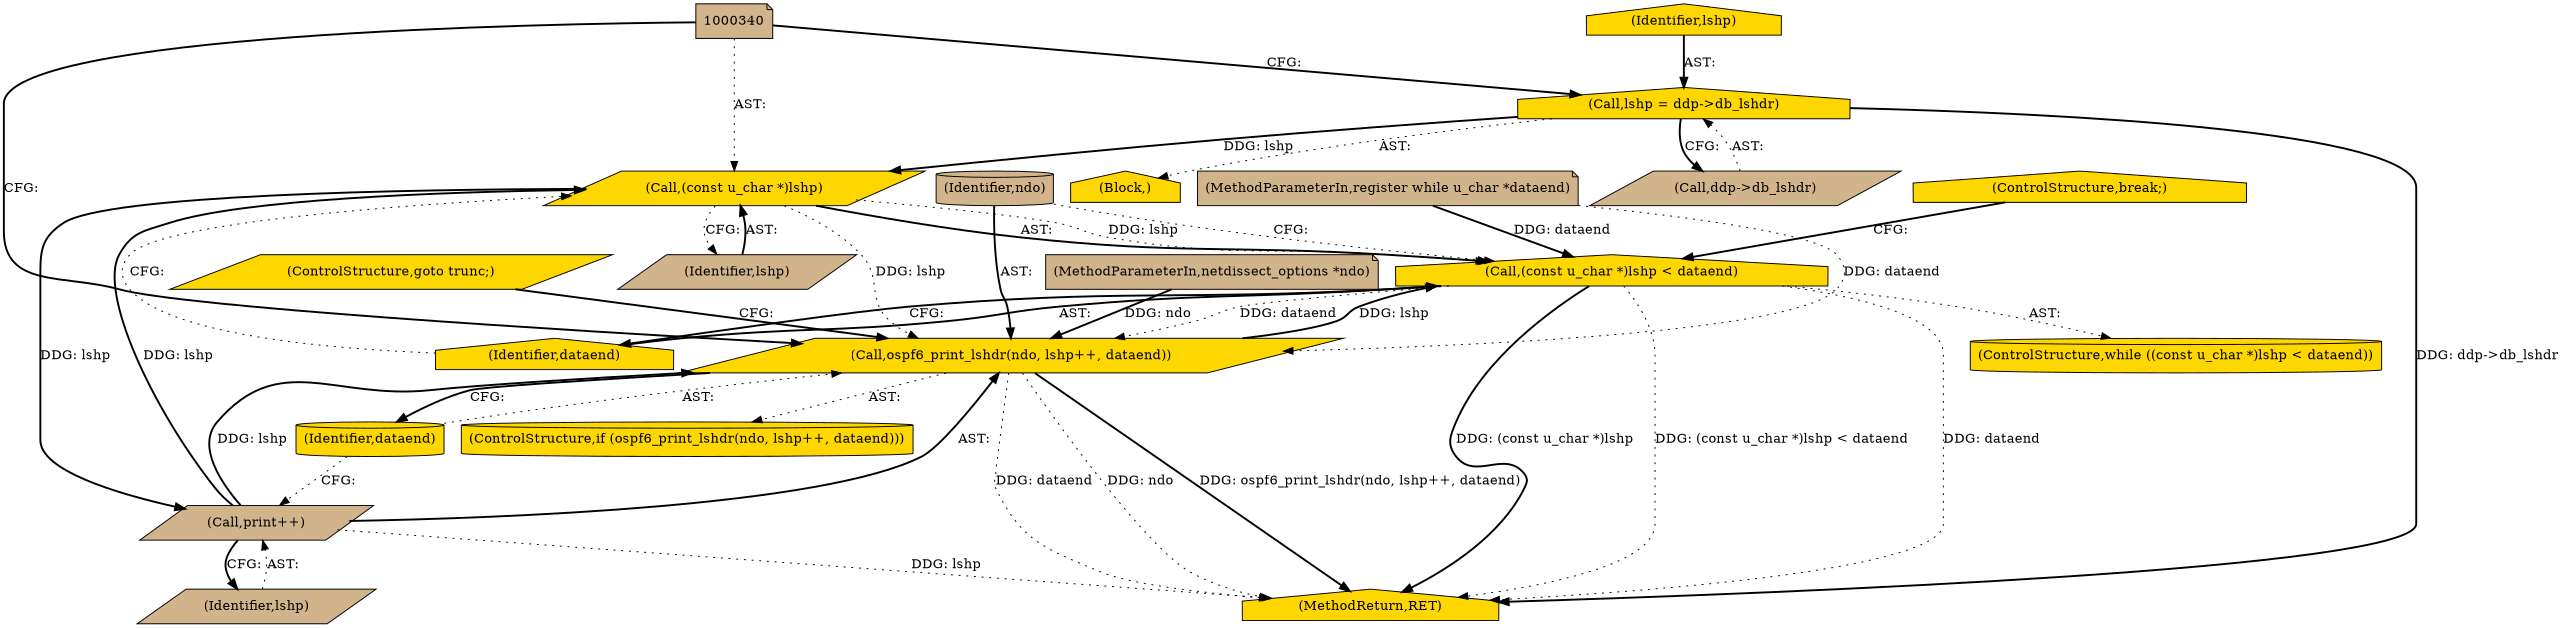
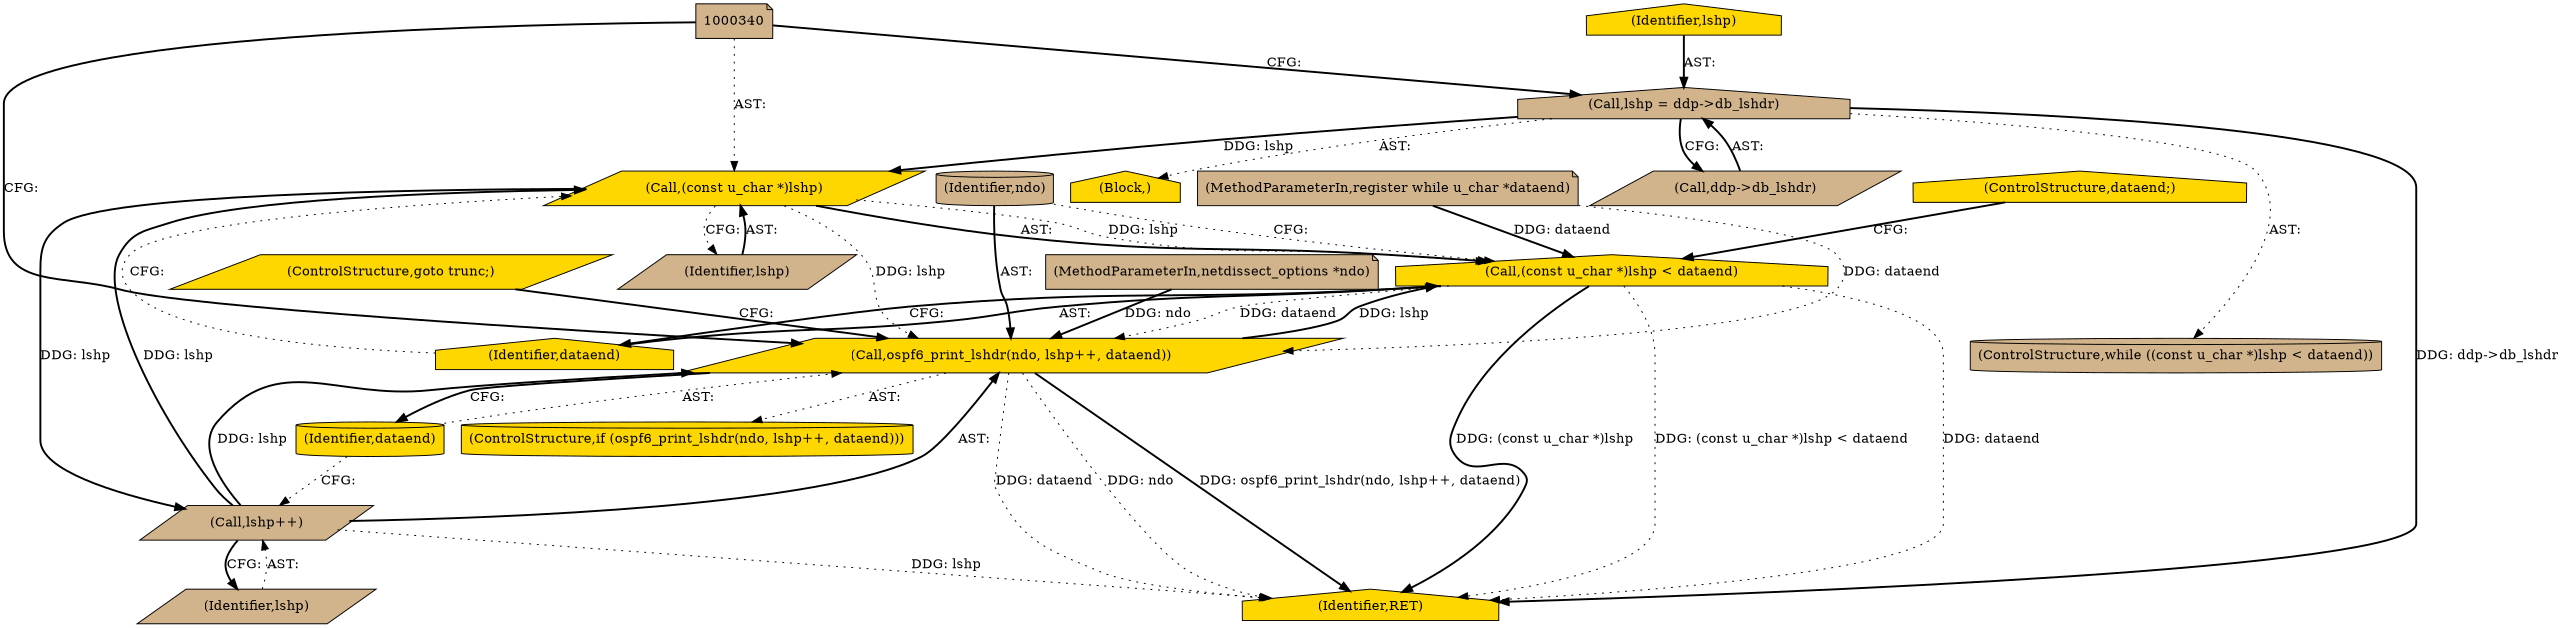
node "(Call,lshp = ddp->db_lshdr)": fillcolor gold -> tan
edge "(Call,ddp->db_lshdr)" -> "(Call,lshp = ddp->db_lshdr)": style dotted -> bold
node "(ControlStructure,break;)": label "(ControlStructure,break;)" -> "(ControlStructure,dataend;)"
edge "(Call,(const u_char *)lshp < dataend)" -> "(ControlStructure,while ((const u_char *)lshp < dataend))": now "(Call,lshp = ddp->db_lshdr)" -> "(ControlStructure,while ((const u_char *)lshp < dataend))"
node "(ControlStructure,while ((const u_char *)lshp < dataend))": fillcolor gold -> tan
node "(Call,print++)": label "(Call,print++)" -> "(Call,lshp++)"
node "(MethodReturn,RET)": label "(MethodReturn,RET)" -> "(Identifier,RET)"
